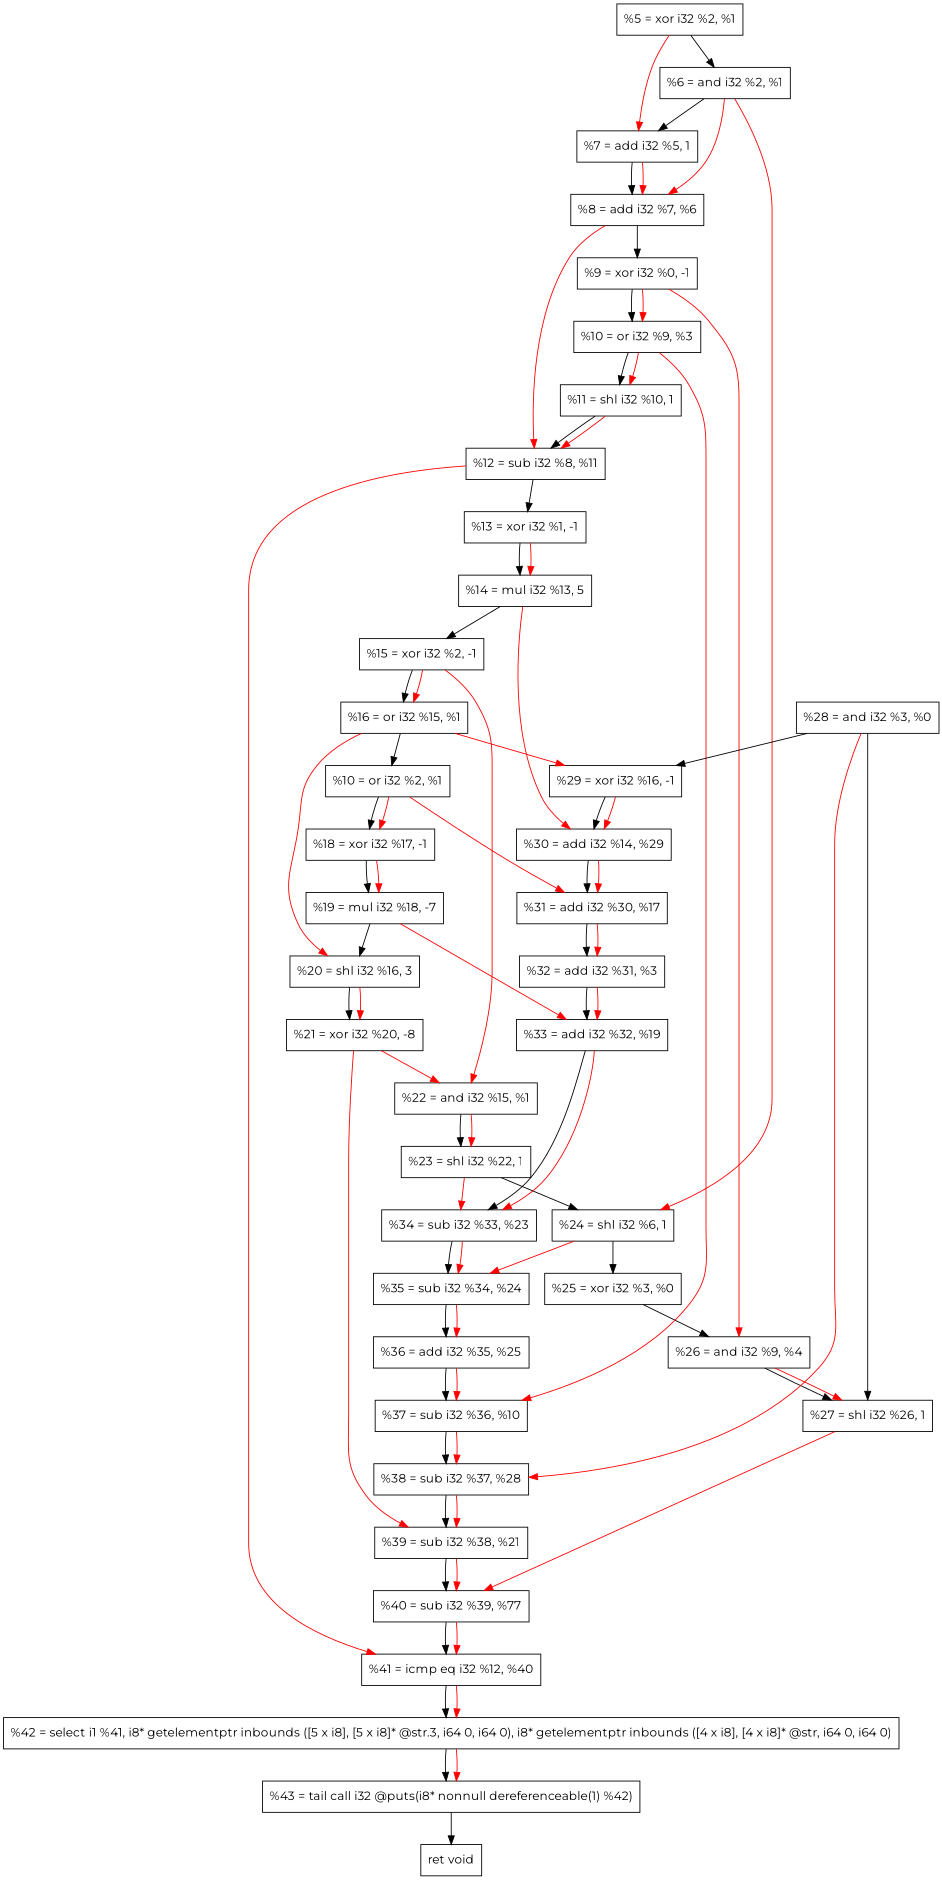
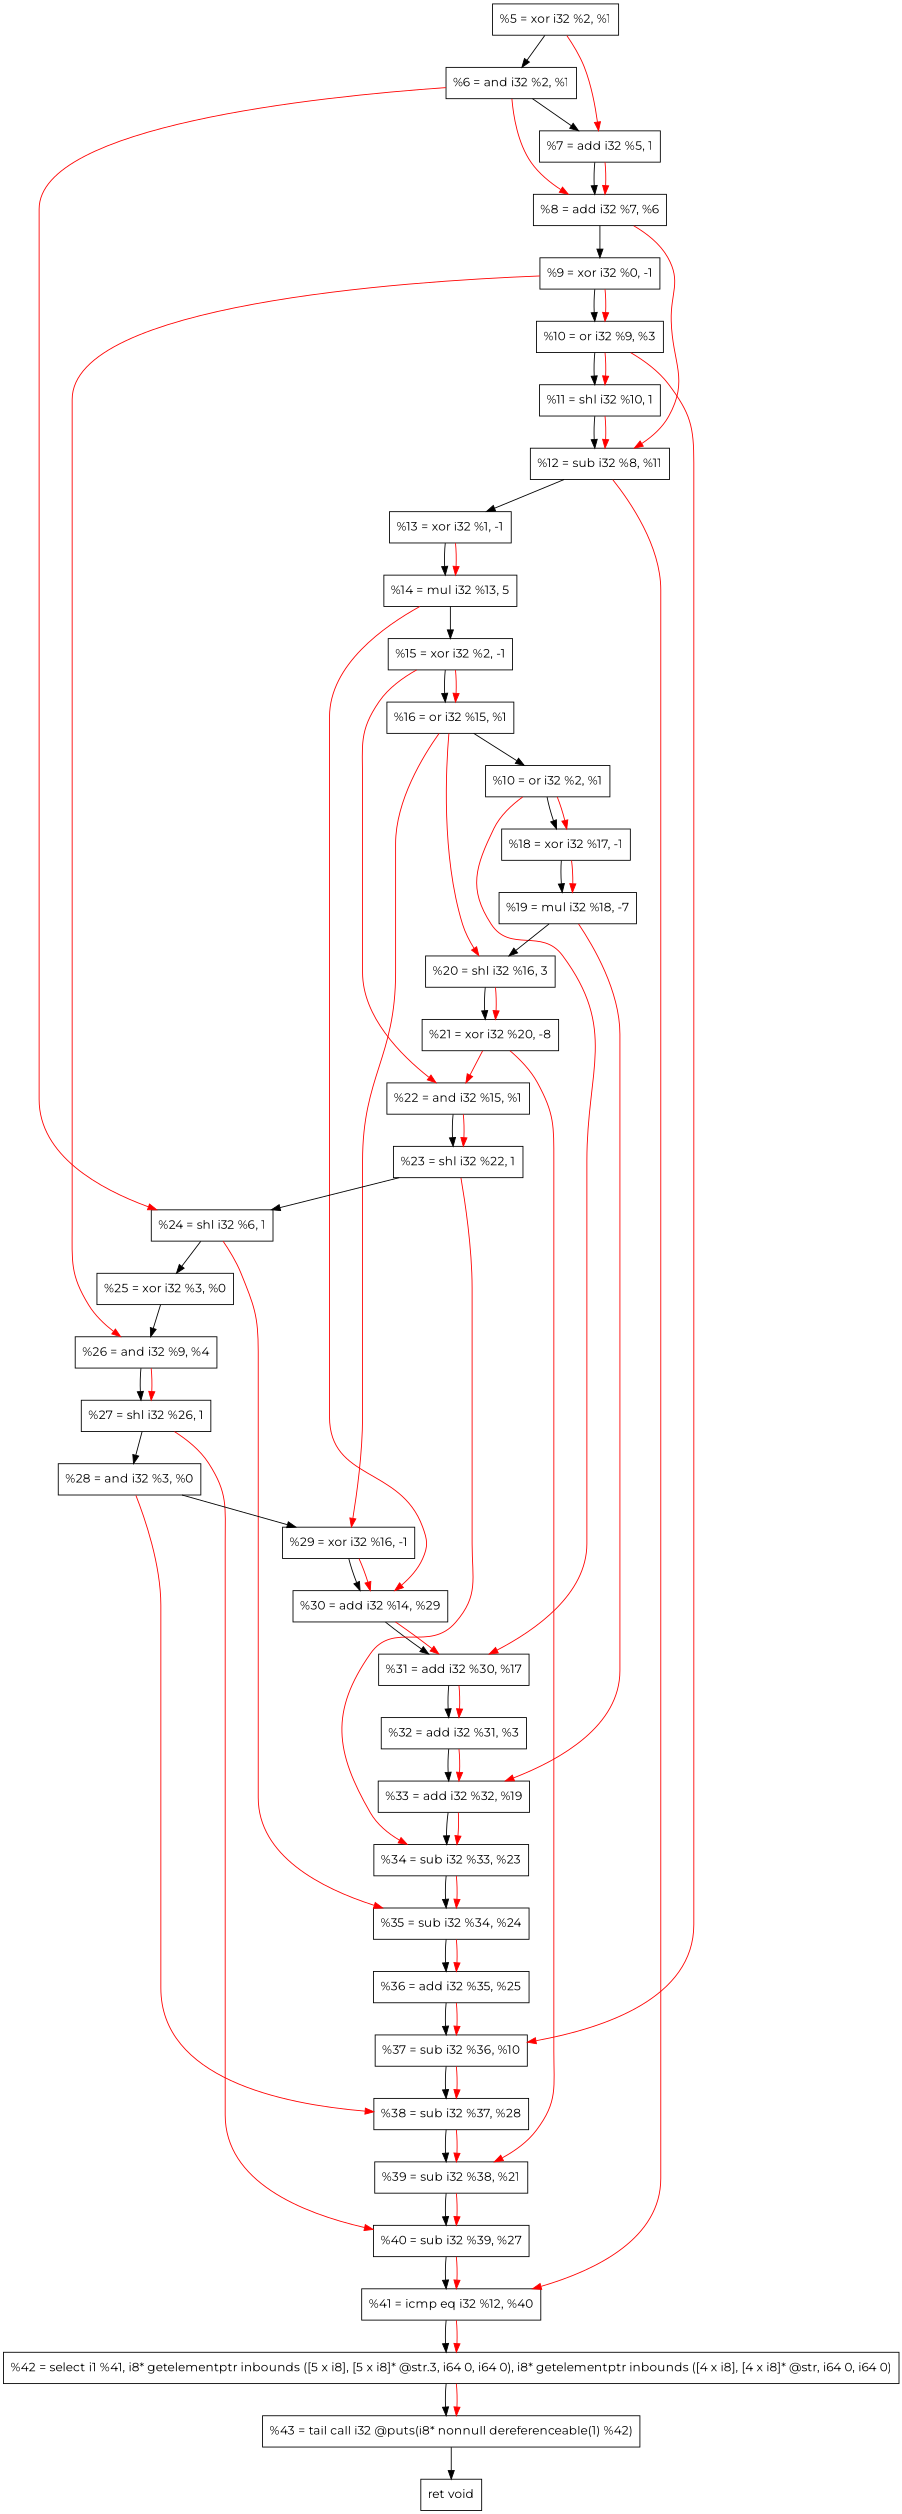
edge "%28 = and i32 %3, %0" -> "%27 = shl i32 %26, 1": reversed
node "%40 = sub i32 %39, %77": label "%40 = sub i32 %39, %77" -> "%40 = sub i32 %39, %27"
